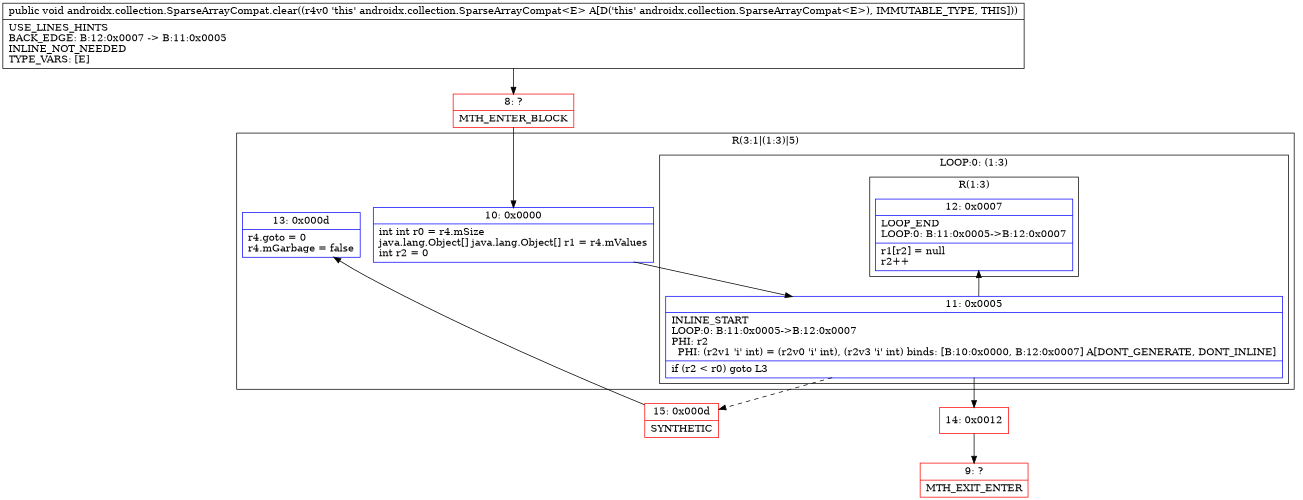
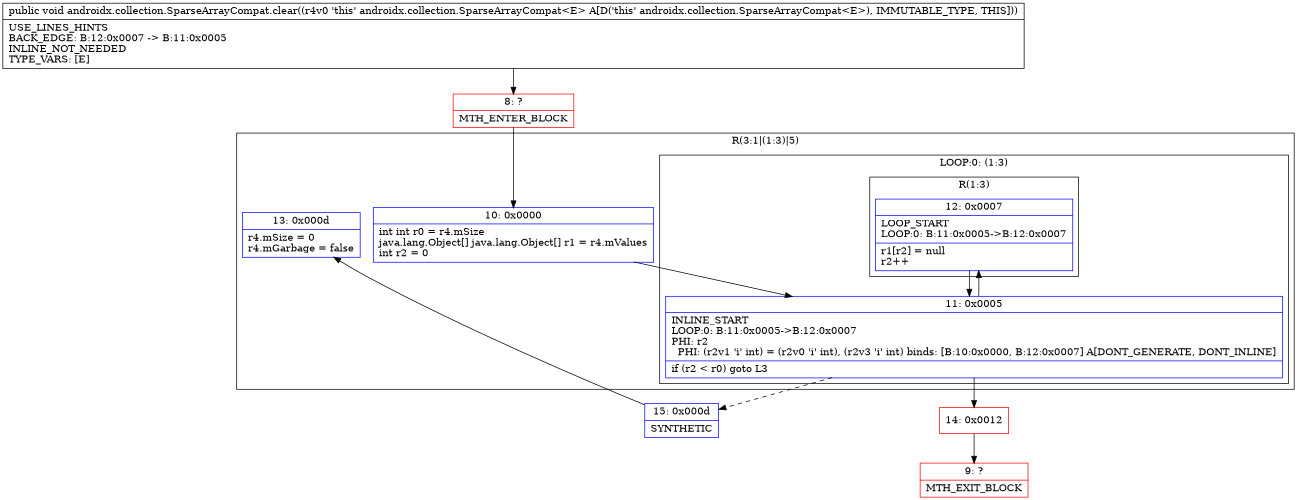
node "12: 0x0007": text "LOOP_END" -> "LOOP_START"
node "13: 0x000d": text "r4.goto = 0" -> "r4.mSize = 0"
edge "12: 0x0007" -> "11: 0x0005": added
node "15: 0x000d": color red -> blue
node "9: ?": text "MTH_EXIT_ENTER" -> "MTH_EXIT_BLOCK"
